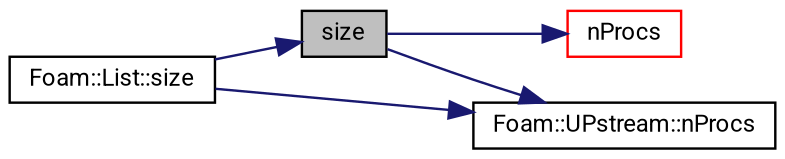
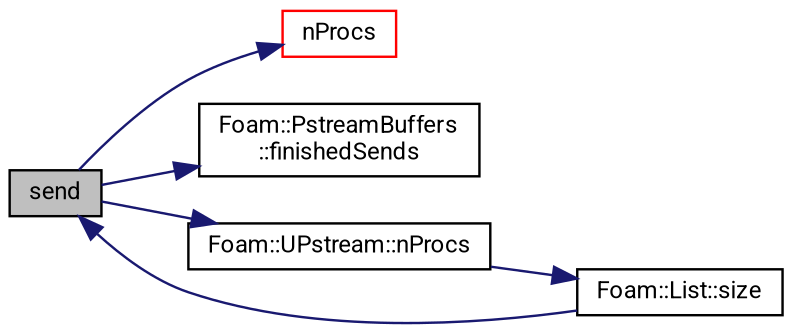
node "size": label "size" -> "send"
edge "Foam::List::size" -> "Foam::UPstream::nProcs": reversed
node "Foam::PstreamBuffers ::finishedSends": added
